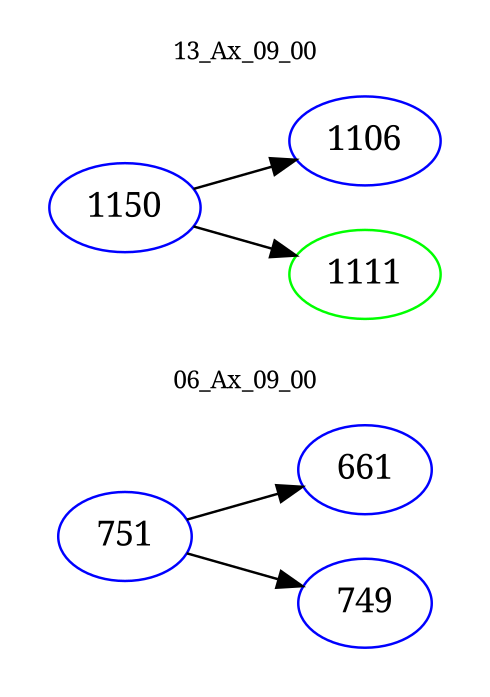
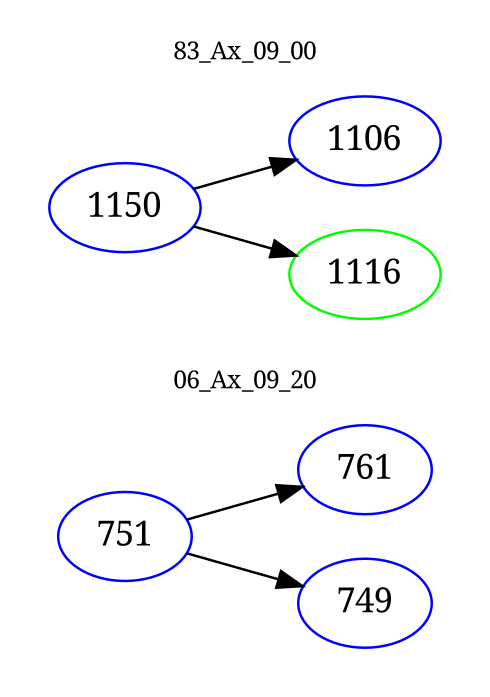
cluster "13_Ax_09_00": label "13_Ax_09_00" -> "83_Ax_09_00"
node "1111": label "1111" -> "1116"
cluster "06_Ax_09_00": label "06_Ax_09_00" -> "06_Ax_09_20"
node "661": label "661" -> "761"
